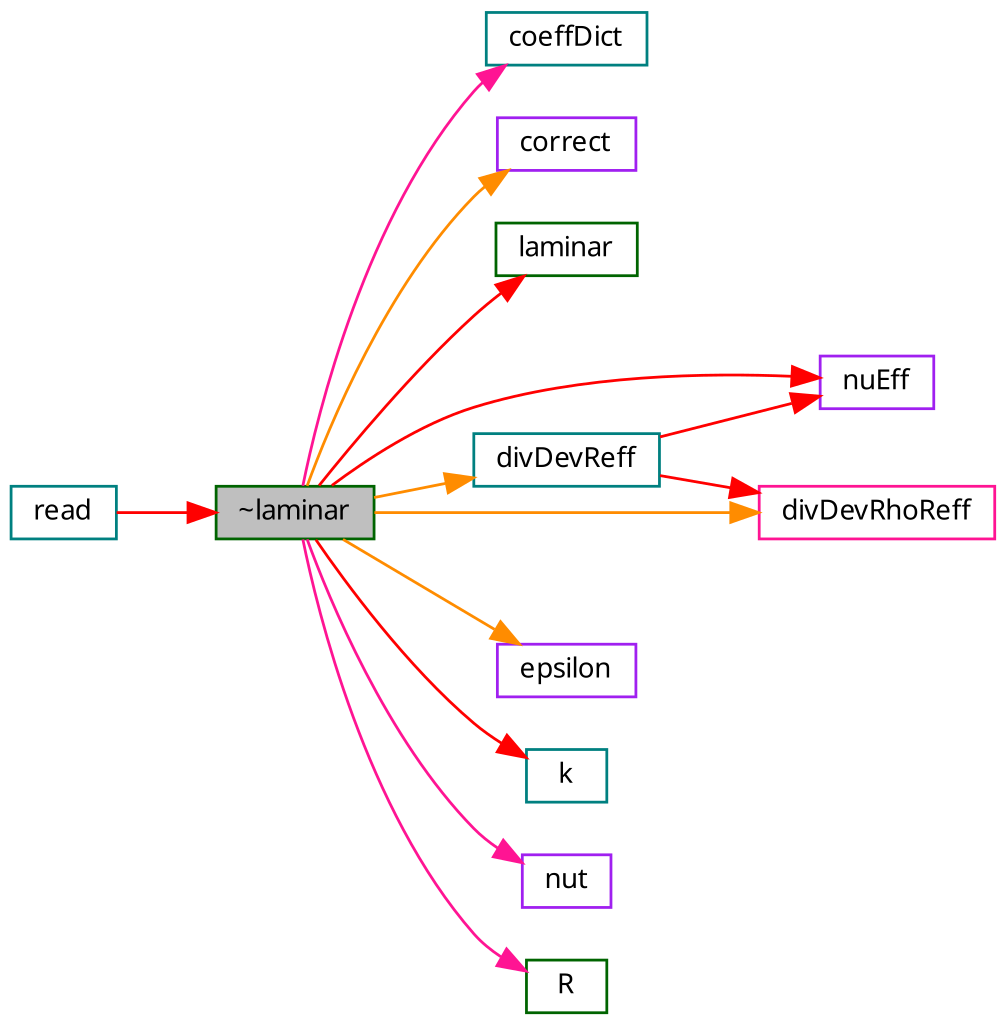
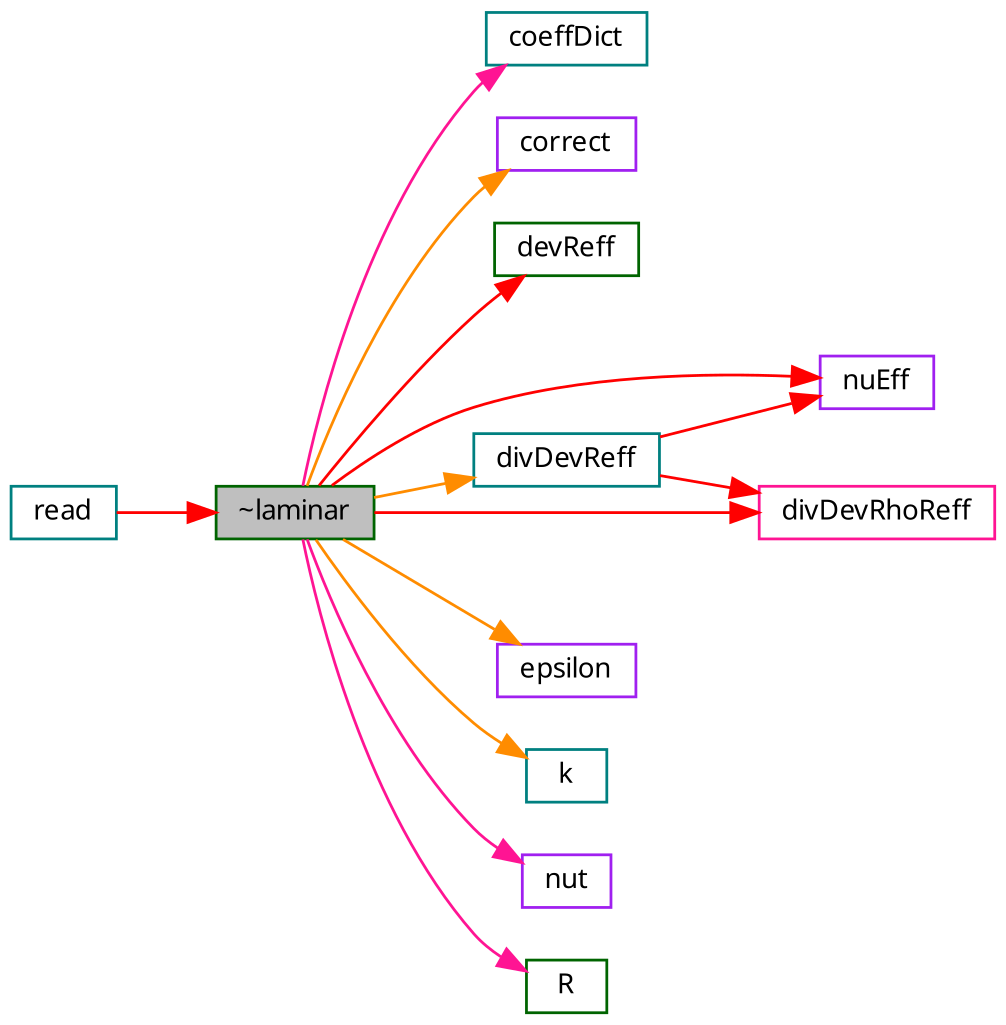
node "laminar": label "laminar" -> "devReff"
edge "~laminar" -> "divDevRhoReff": color darkorange -> red
edge "~laminar" -> "k": color red -> darkorange
